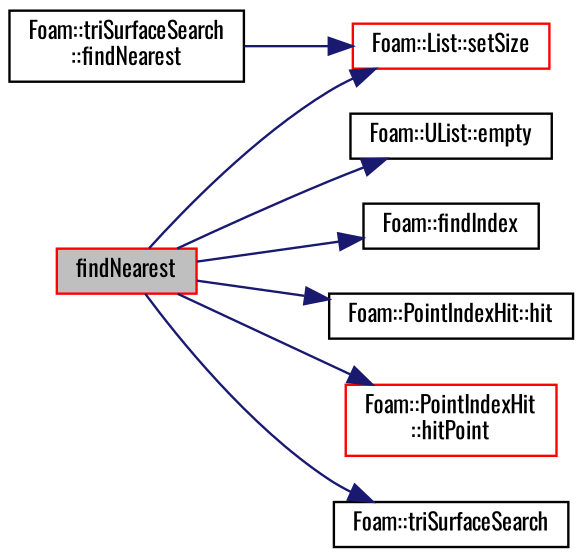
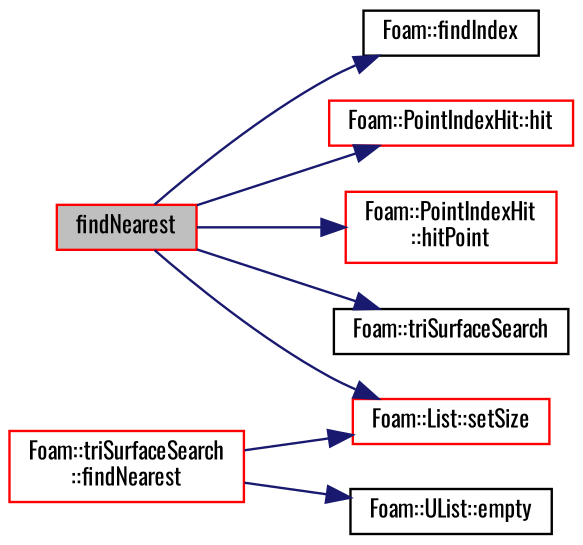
node "Foam::triSurfaceSearch ::findNearest": color black -> red
edge "findNearest" -> "Foam::UList::empty": now "Foam::triSurfaceSearch ::findNearest" -> "Foam::UList::empty"
node "Foam::PointIndexHit::hit": color black -> red
